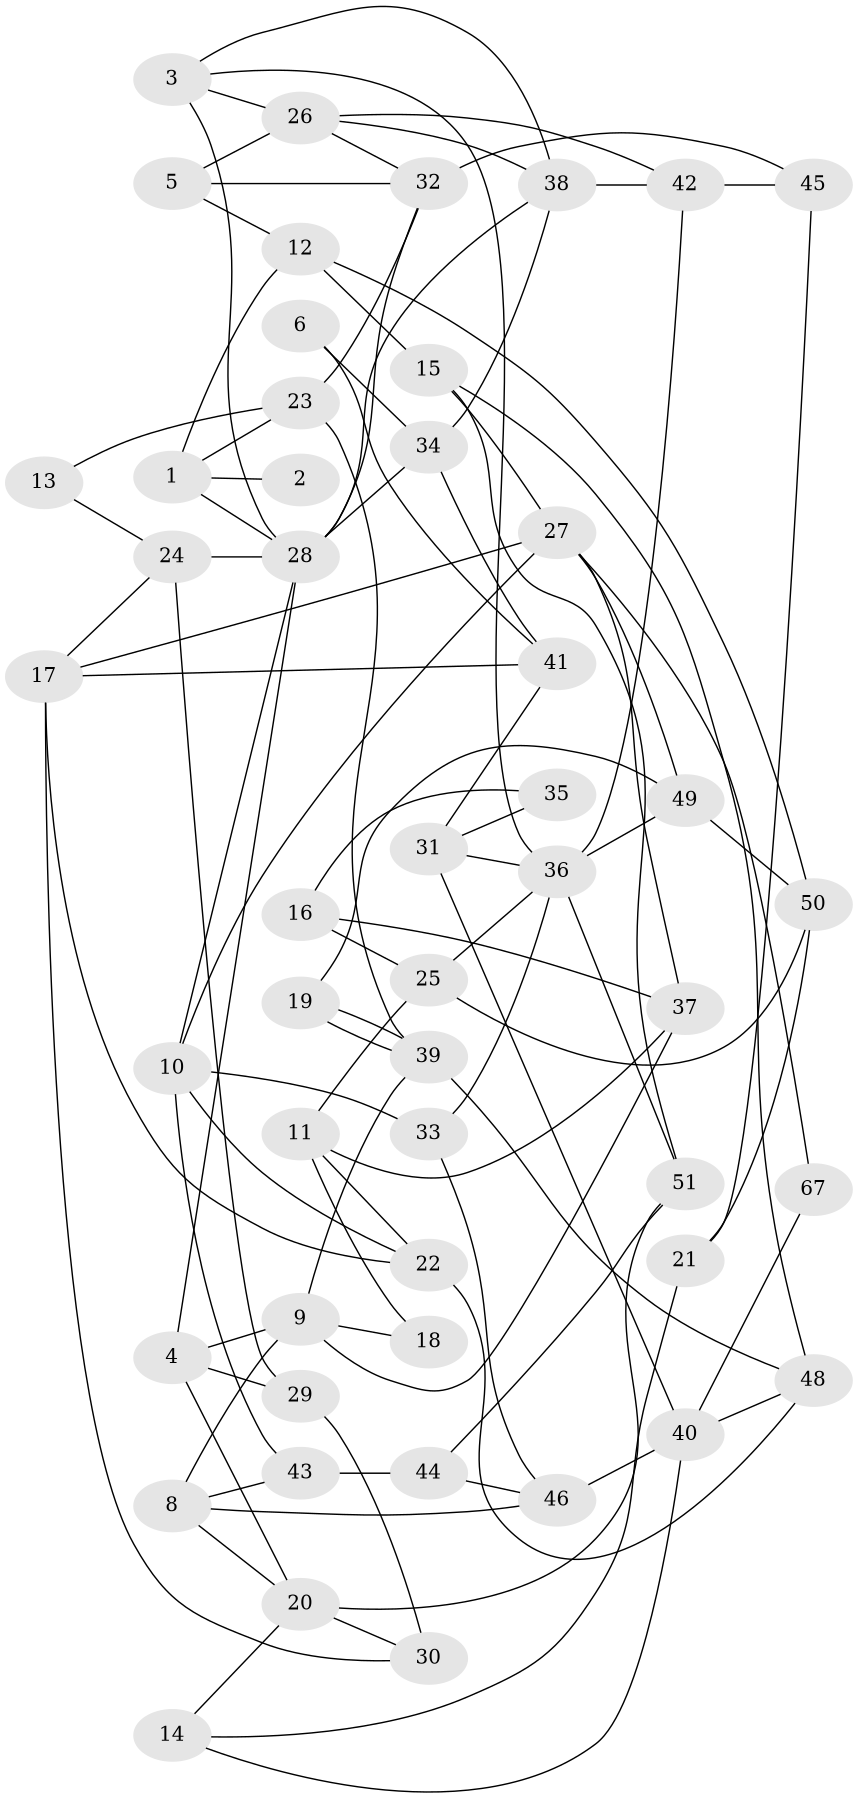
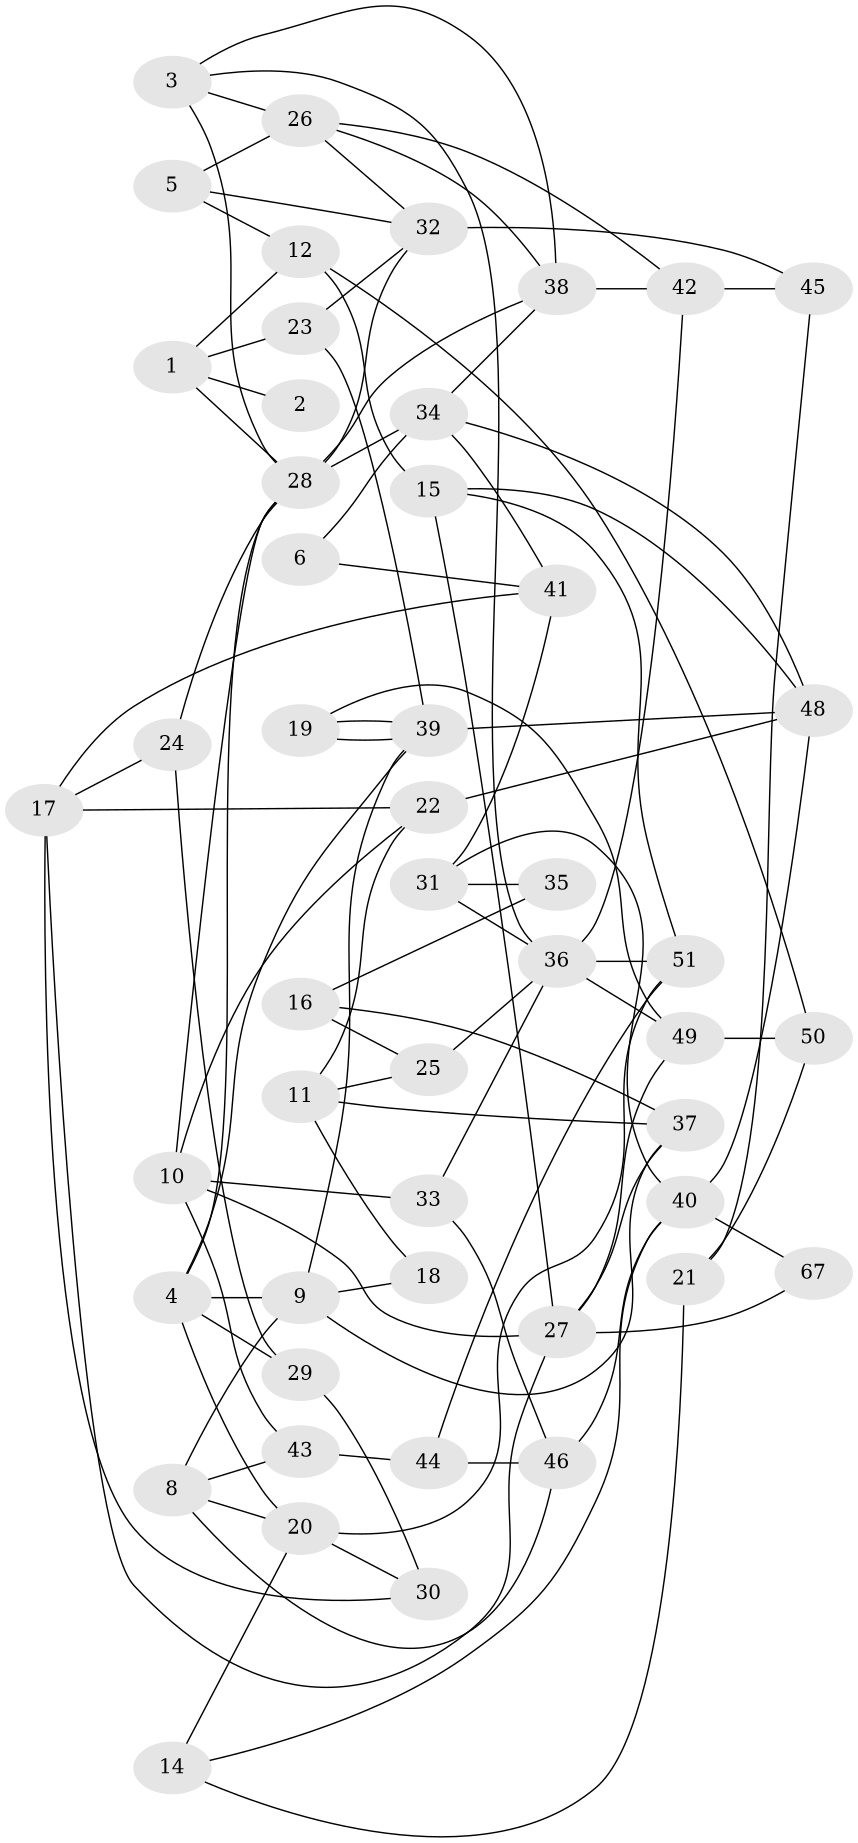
node "13": removed
edge "34" -- "48": added
edge "39" -- "4": added
edge "50" -- "25": removed
